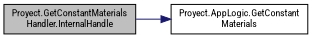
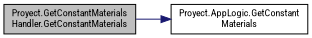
node "Proyect.GetConstantMaterials Handler.InternalHandle": label "Proyect.GetConstantMaterials Handler.InternalHandle" -> "Proyect.GetConstantMaterials Handler.GetConstantMaterials"
